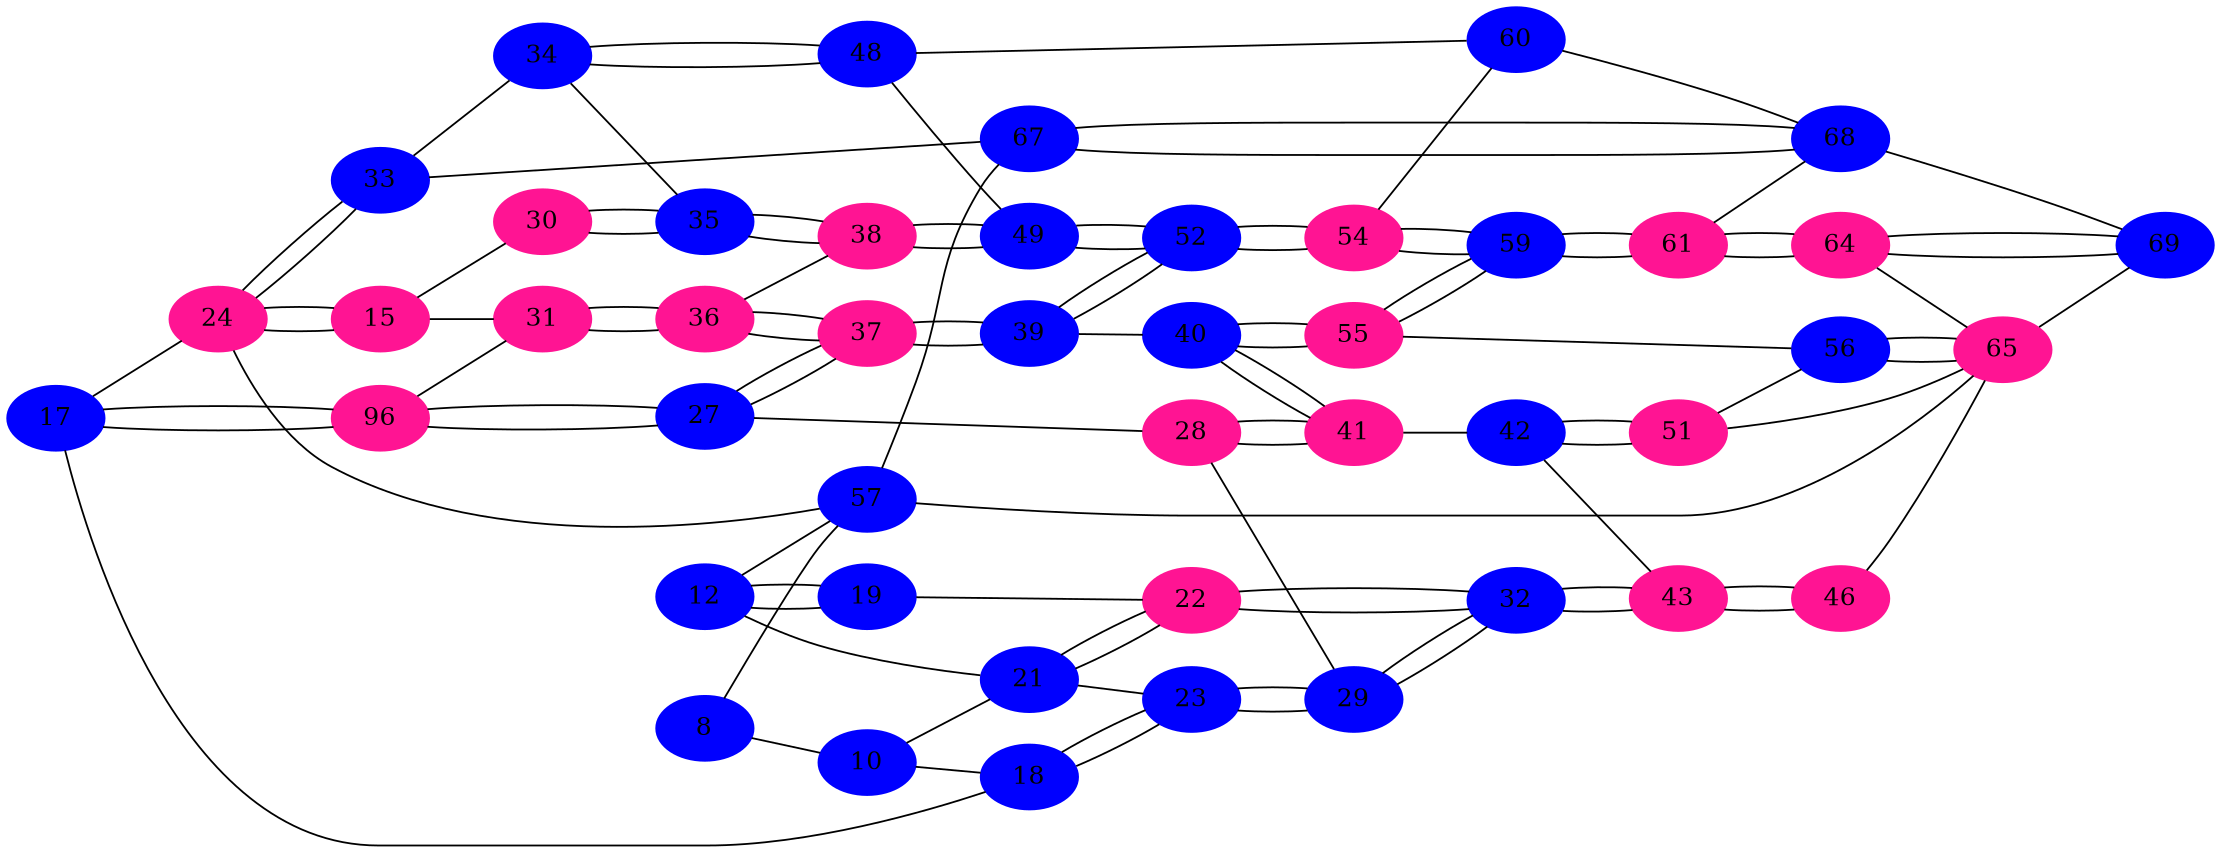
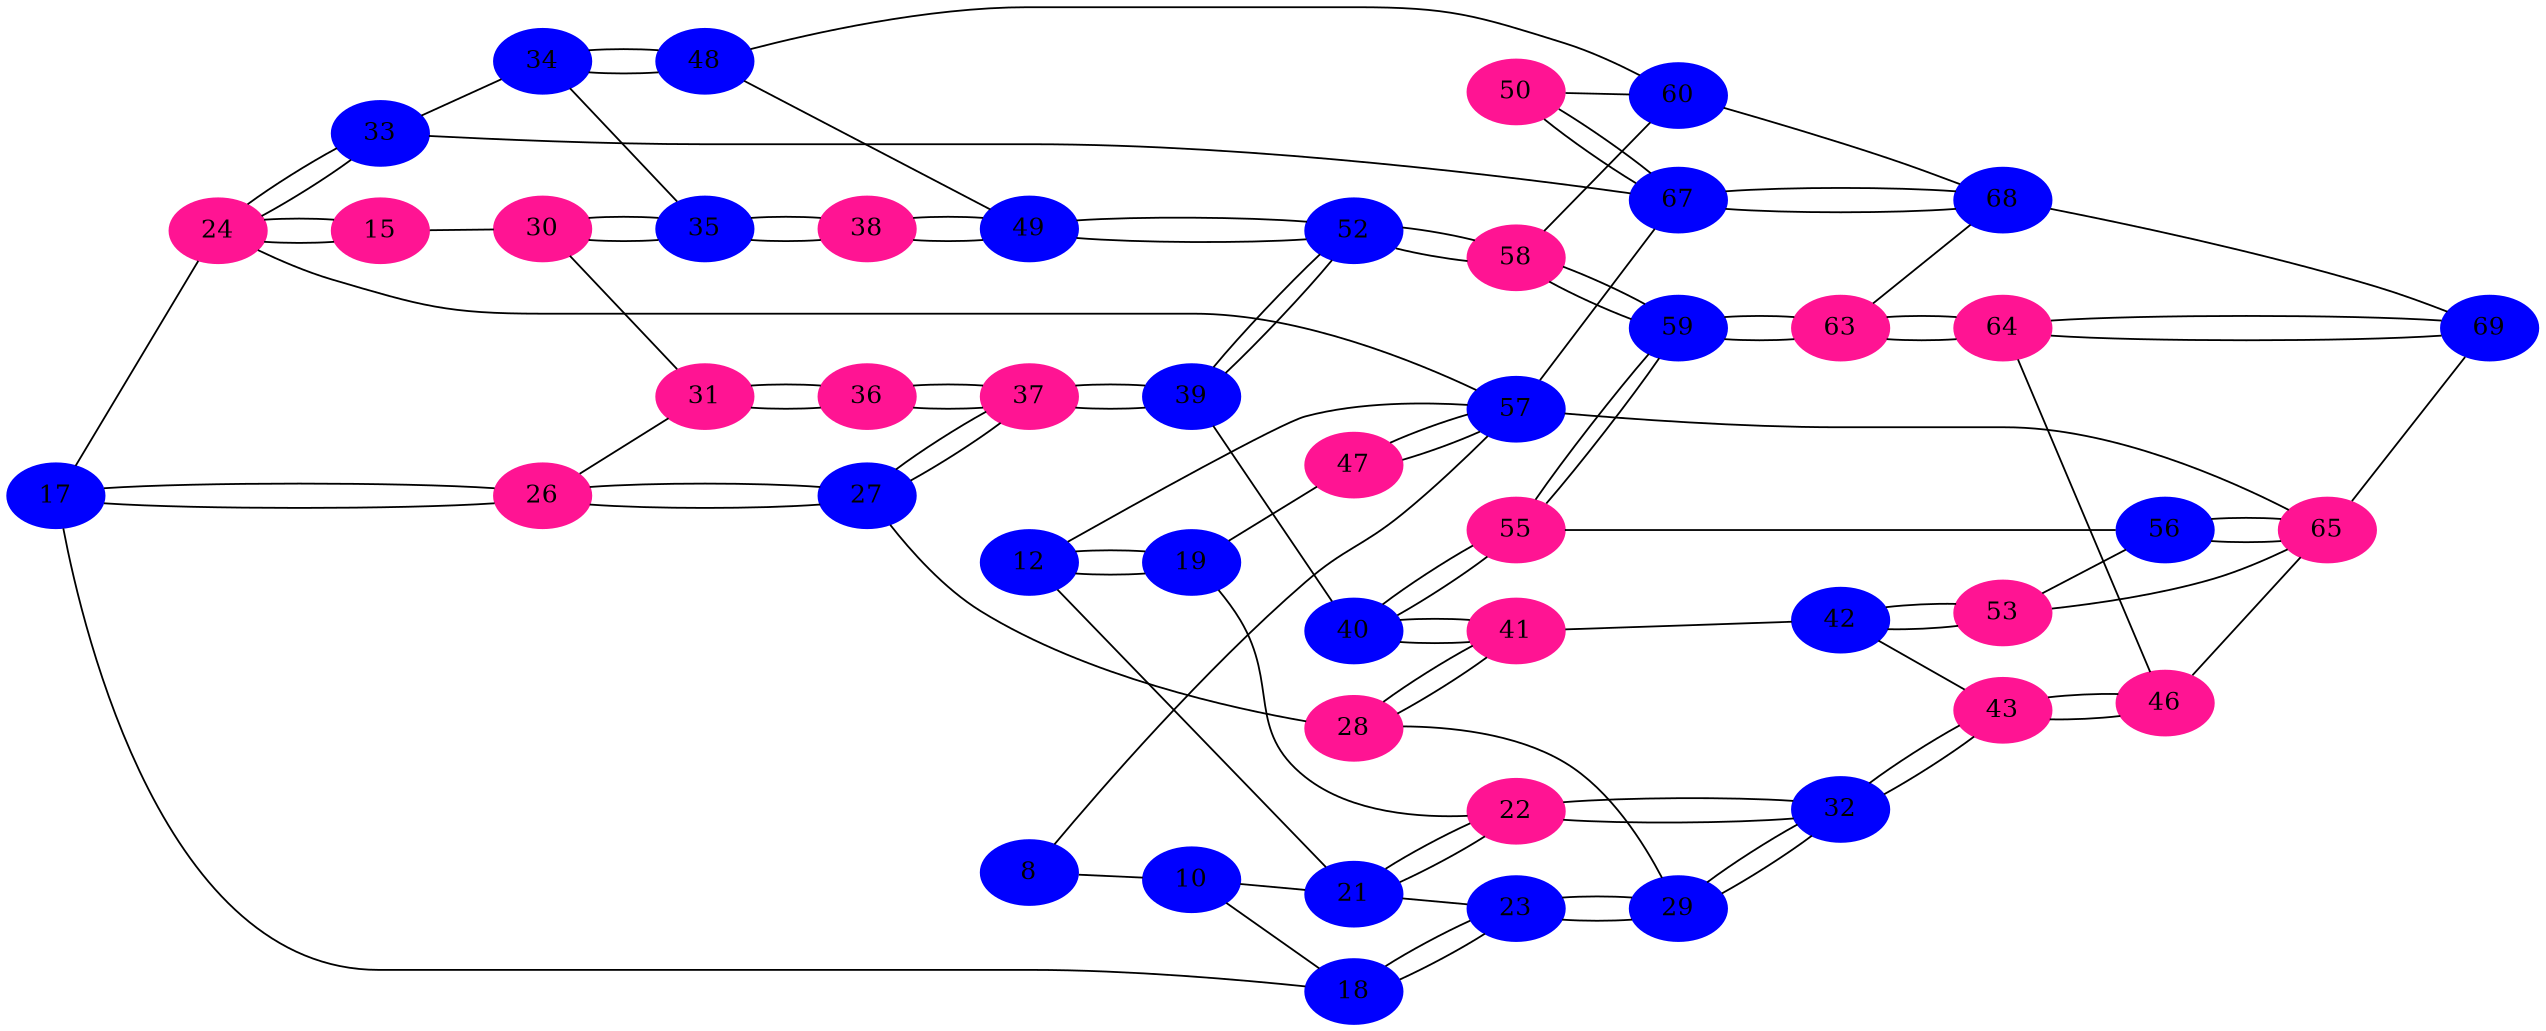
node "50": added
node "54": label "54" -> "58"
node "61": label "61" -> "63"
edge "38" -- "36": removed
edge "64" -- "65": now "64" -- "46"
edge "15" -- "31": now "30" -- "31"
node "96": label "96" -> "26"
node "51": label "51" -> "53"
node "47": added
